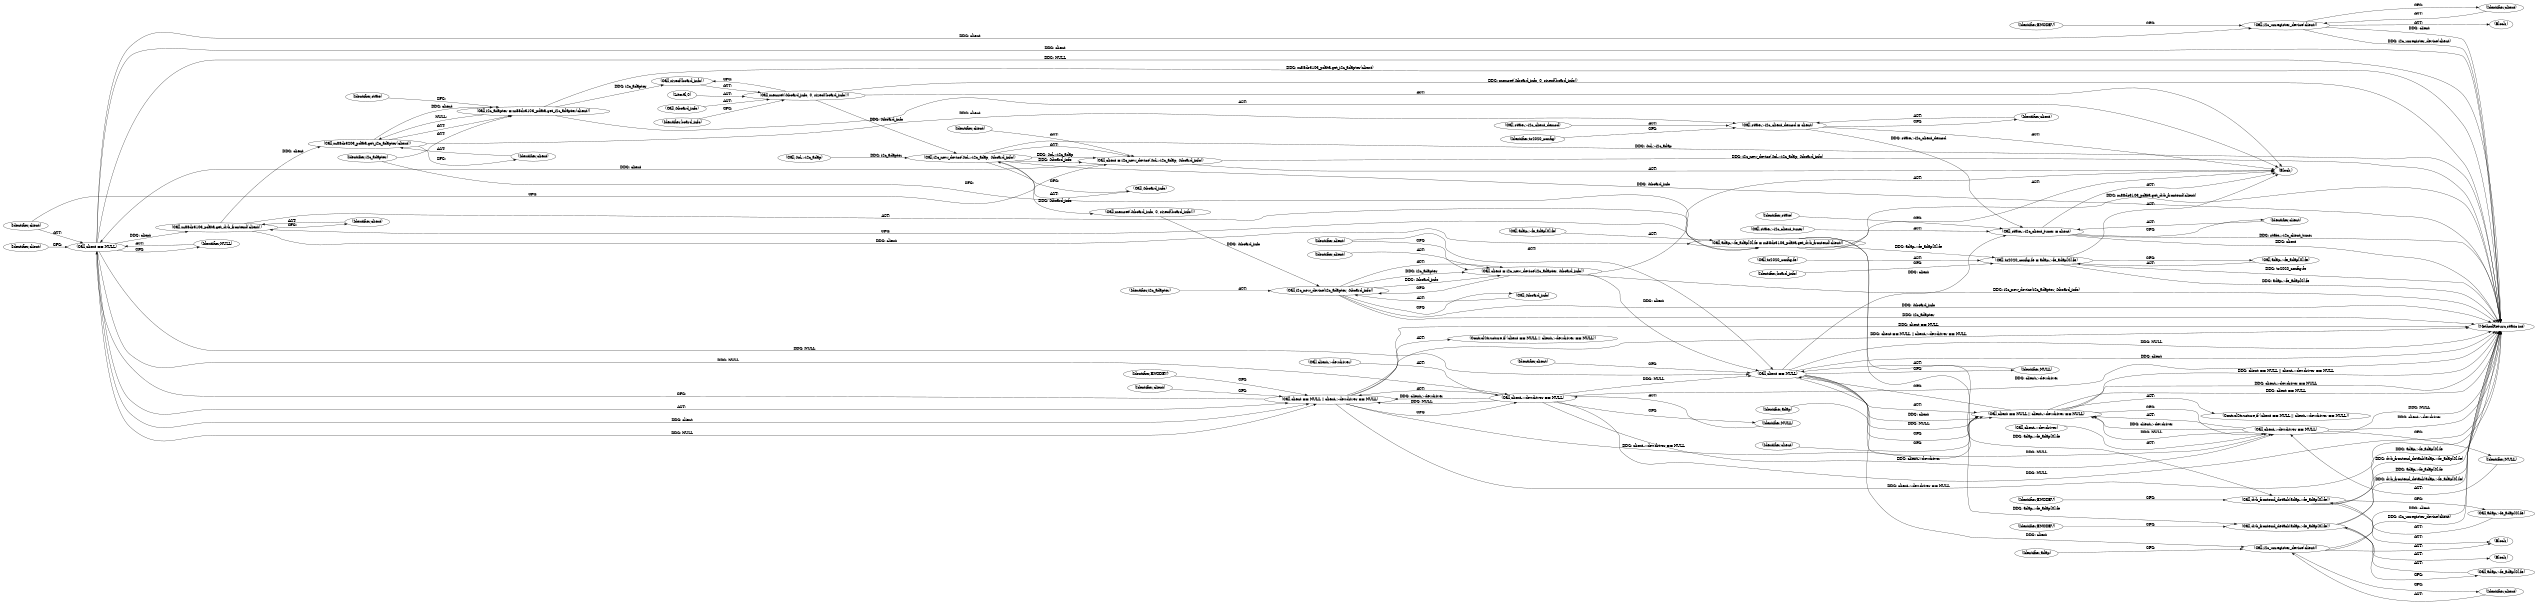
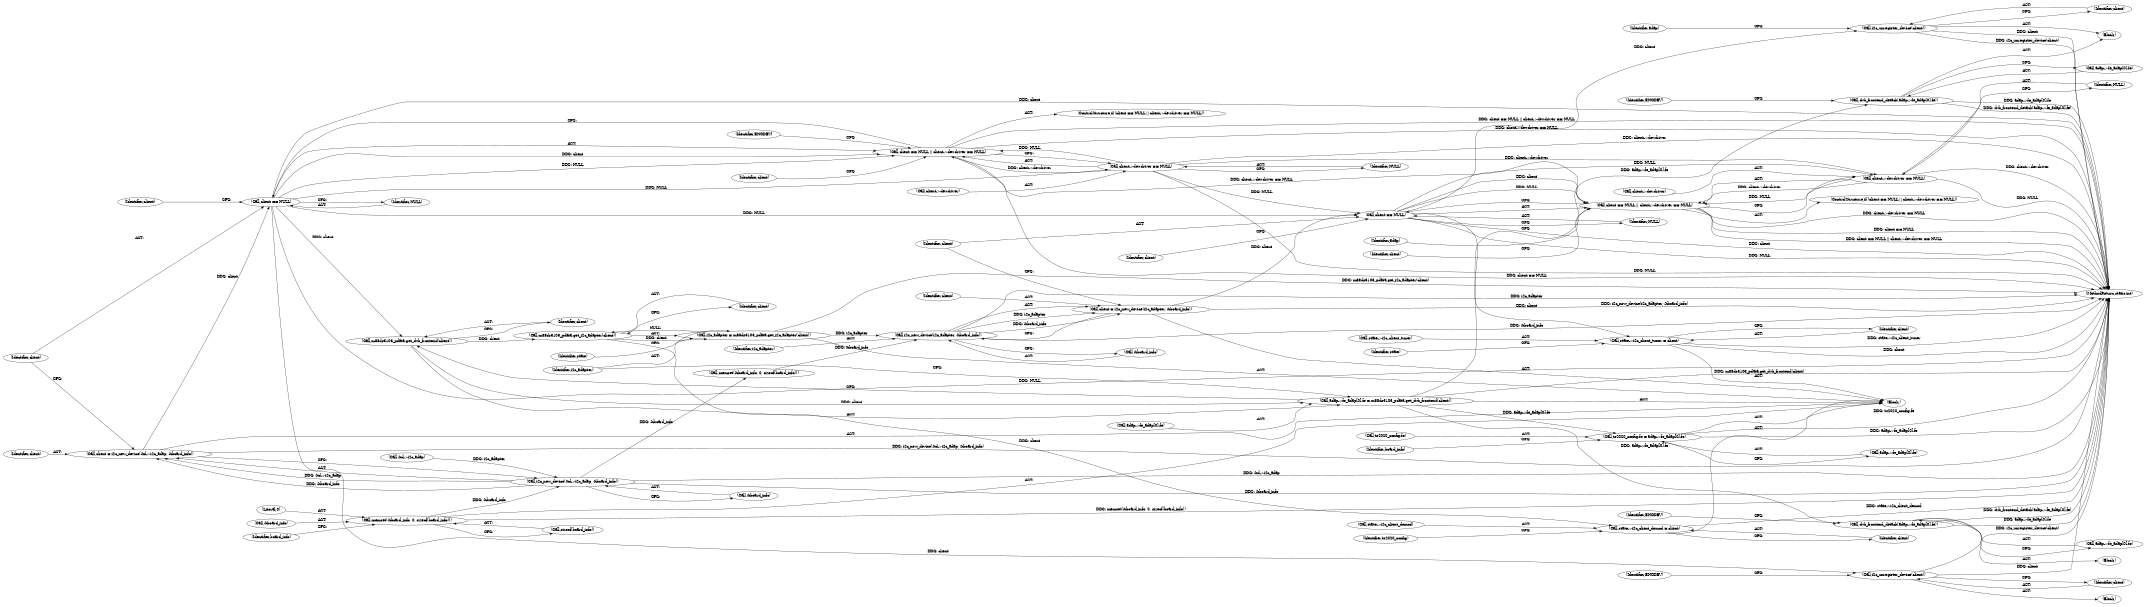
edge "(Call,i2c_adapter = m88ds3103_pdata.get_i2c_adapter(client))" -> "(Call,sizeof(board_info))": now "(Call,i2c_adapter = m88ds3103_pdata.get_i2c_adapter(client))" -> "(Call,i2c_new_device(i2c_adapter, &board_info))"
node "(Call,m88ds3203_pdata.get_i2c_adapter(client))": label "(Call,m88ds3203_pdata.get_i2c_adapter(client))" -> "(Call,m88ds3103_pdata.get_i2c_adapter(client))"
edge "(Call,state->i2c_client_demod = client)" -> "(Call,state->i2c_client_tuner = client)": now "(Call,state->i2c_client_demod = client)" -> "(MethodReturn,static int)"
edge "(Call,client = i2c_new_device(&d->i2c_adap, &board_info))" -> "(Call,i2c_new_device(&d->i2c_adap, &board_info))": added, label "CFG:"
